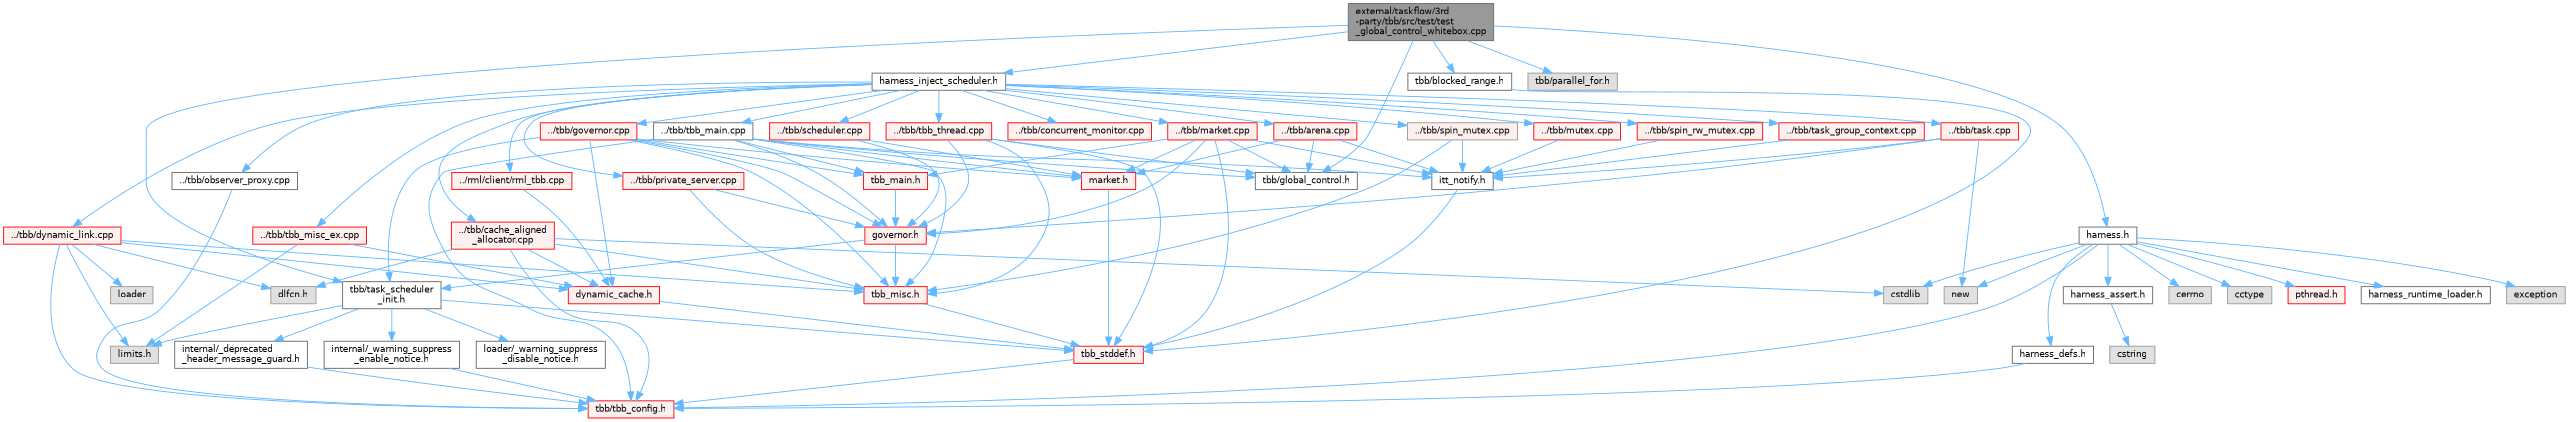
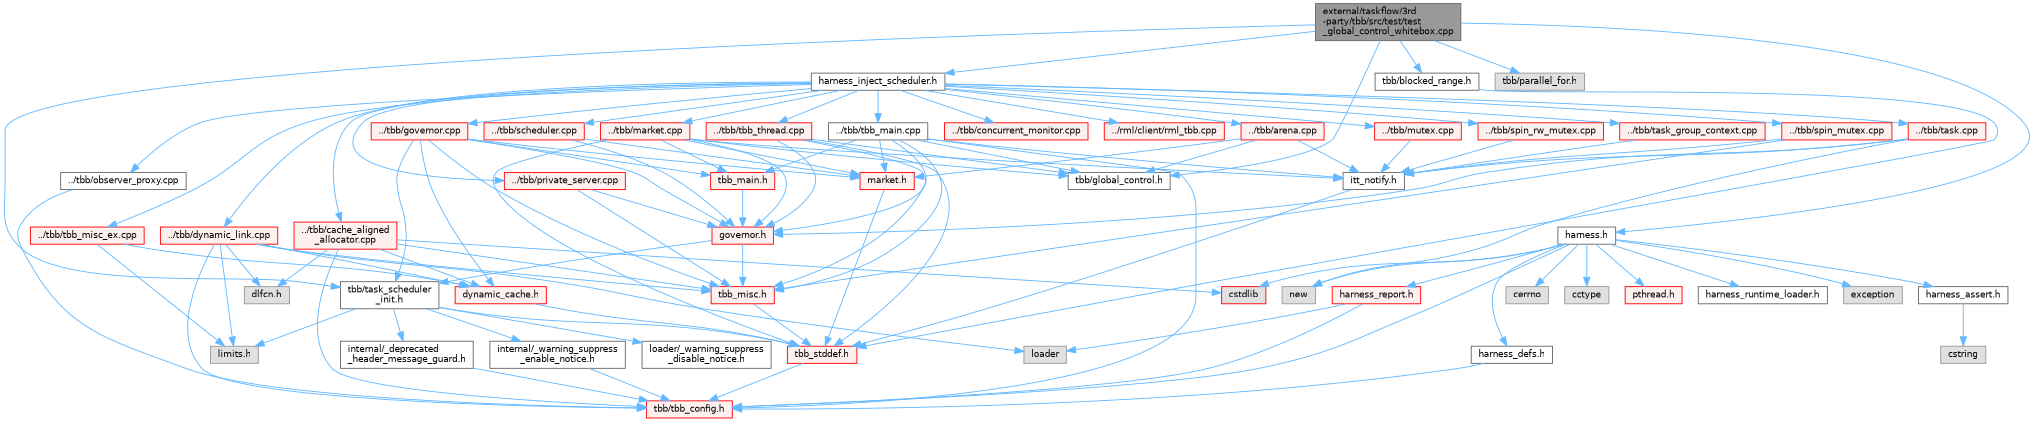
node "../tbb/spin_mutex.cpp": color grey60 -> red
edge "../rml/client/rml_tbb.cpp" -> "dynamic_cache.h": removed
node "harness_report.h": added
node "cstdlib": color grey60 -> red
